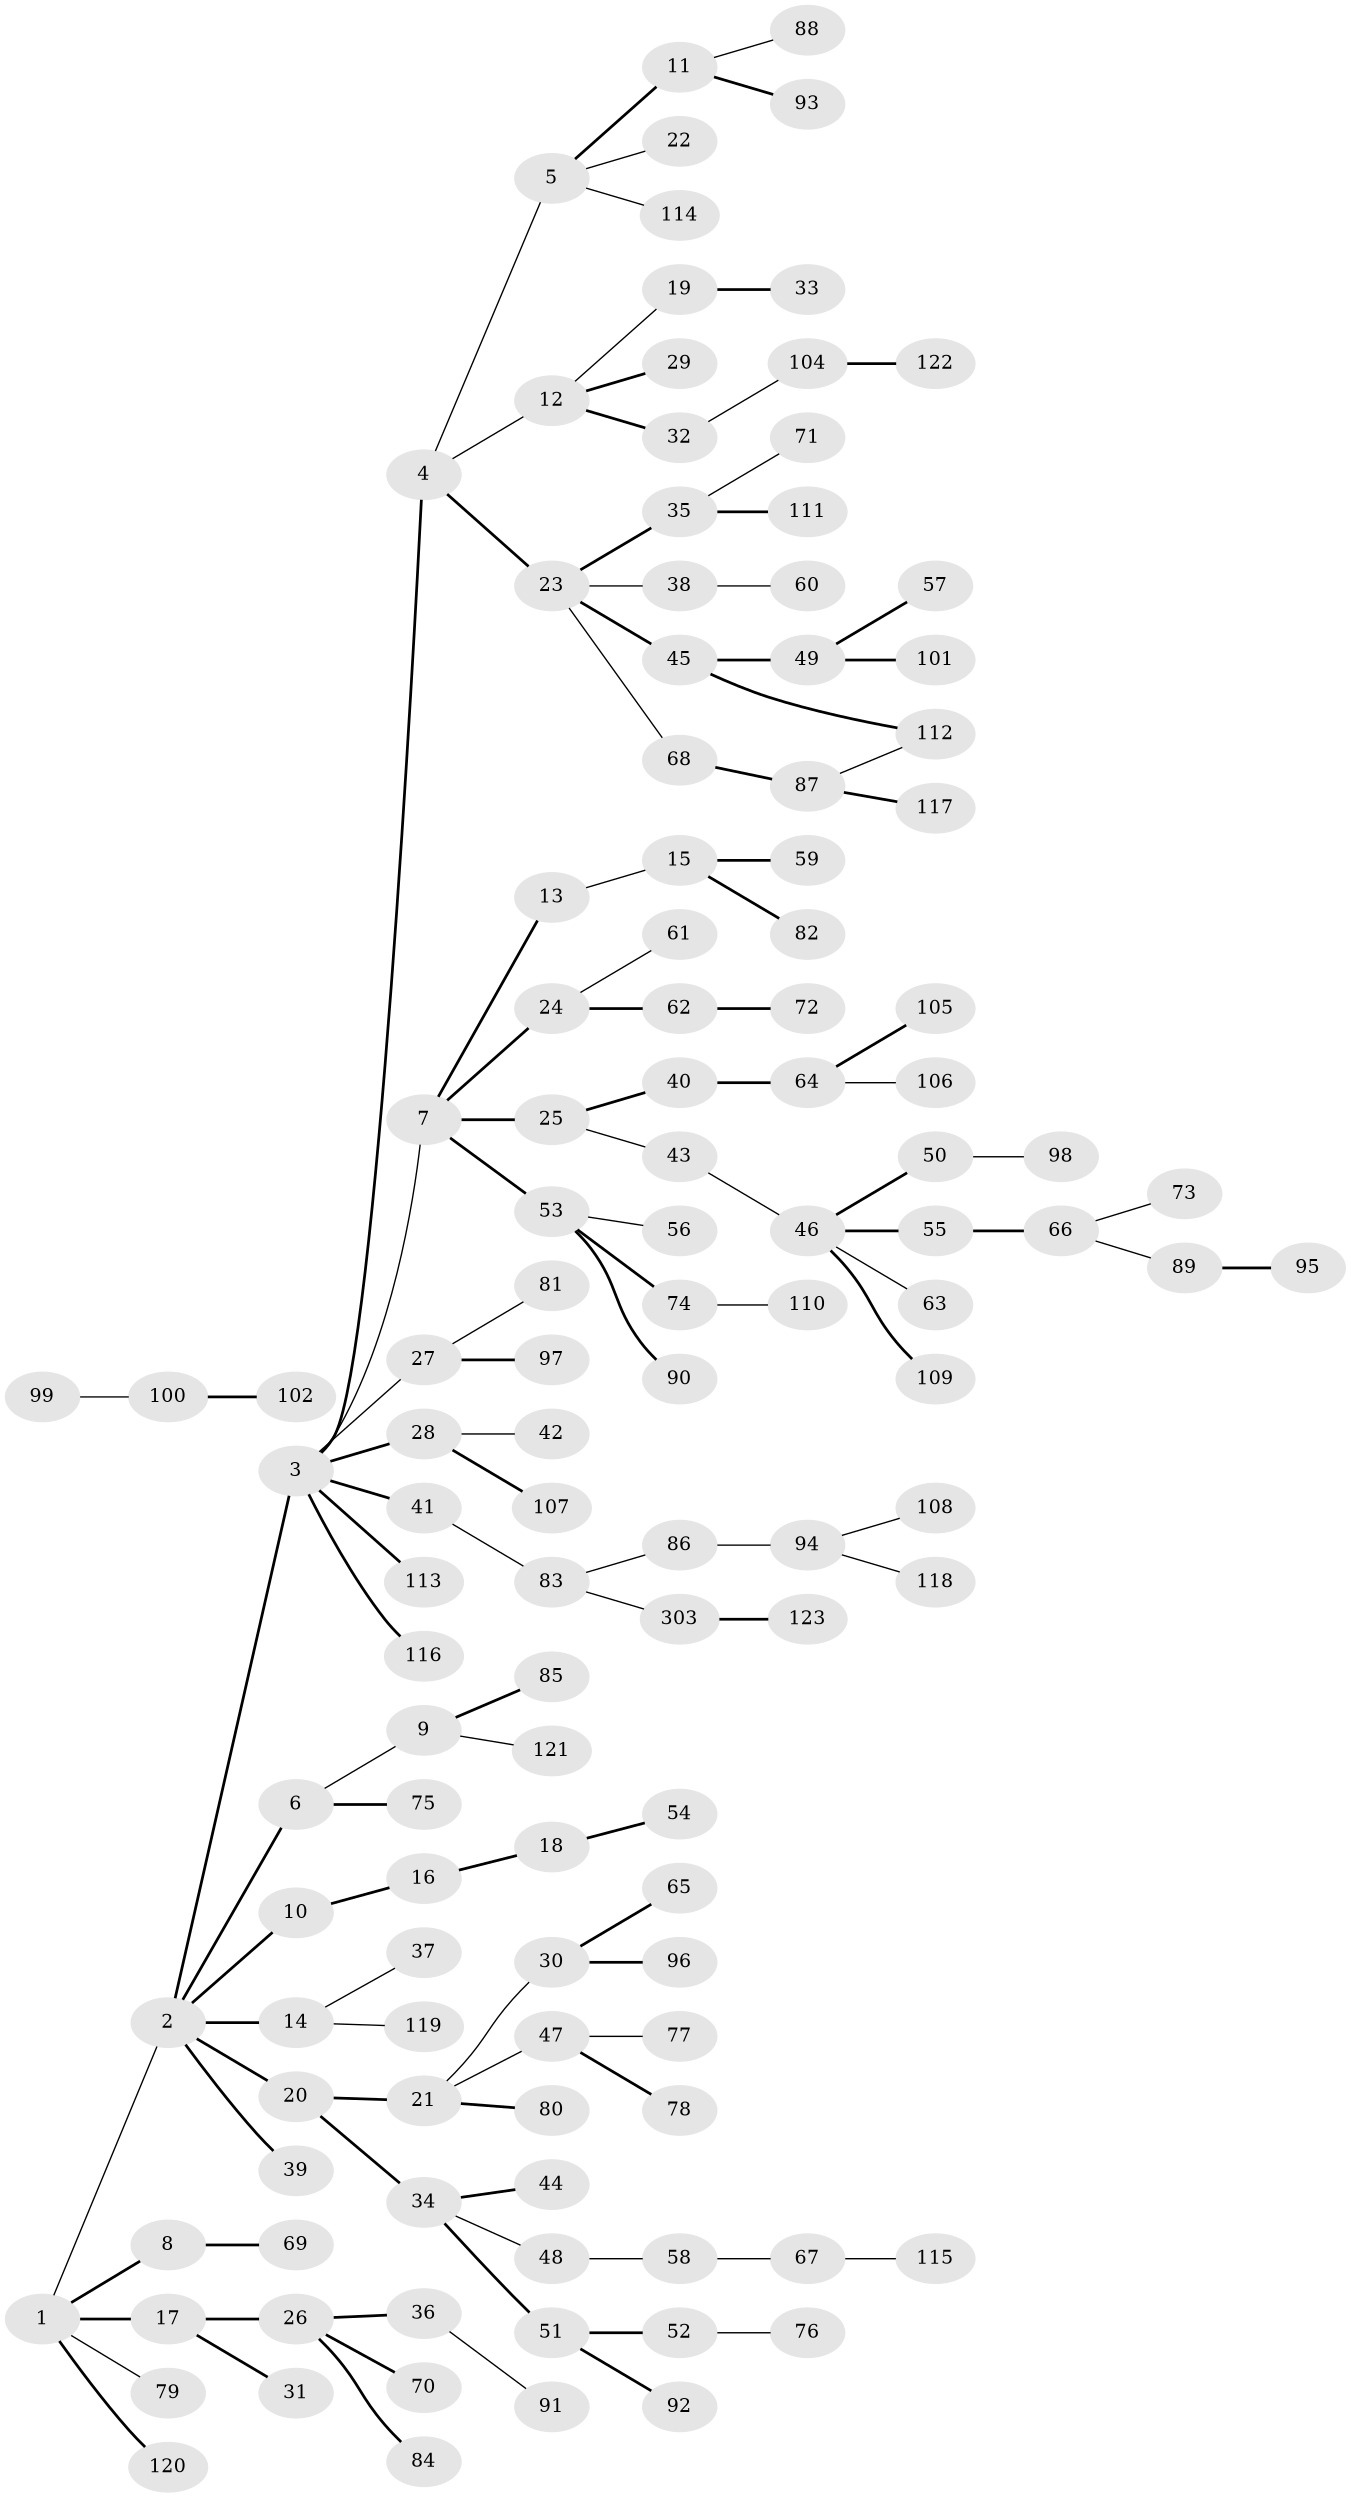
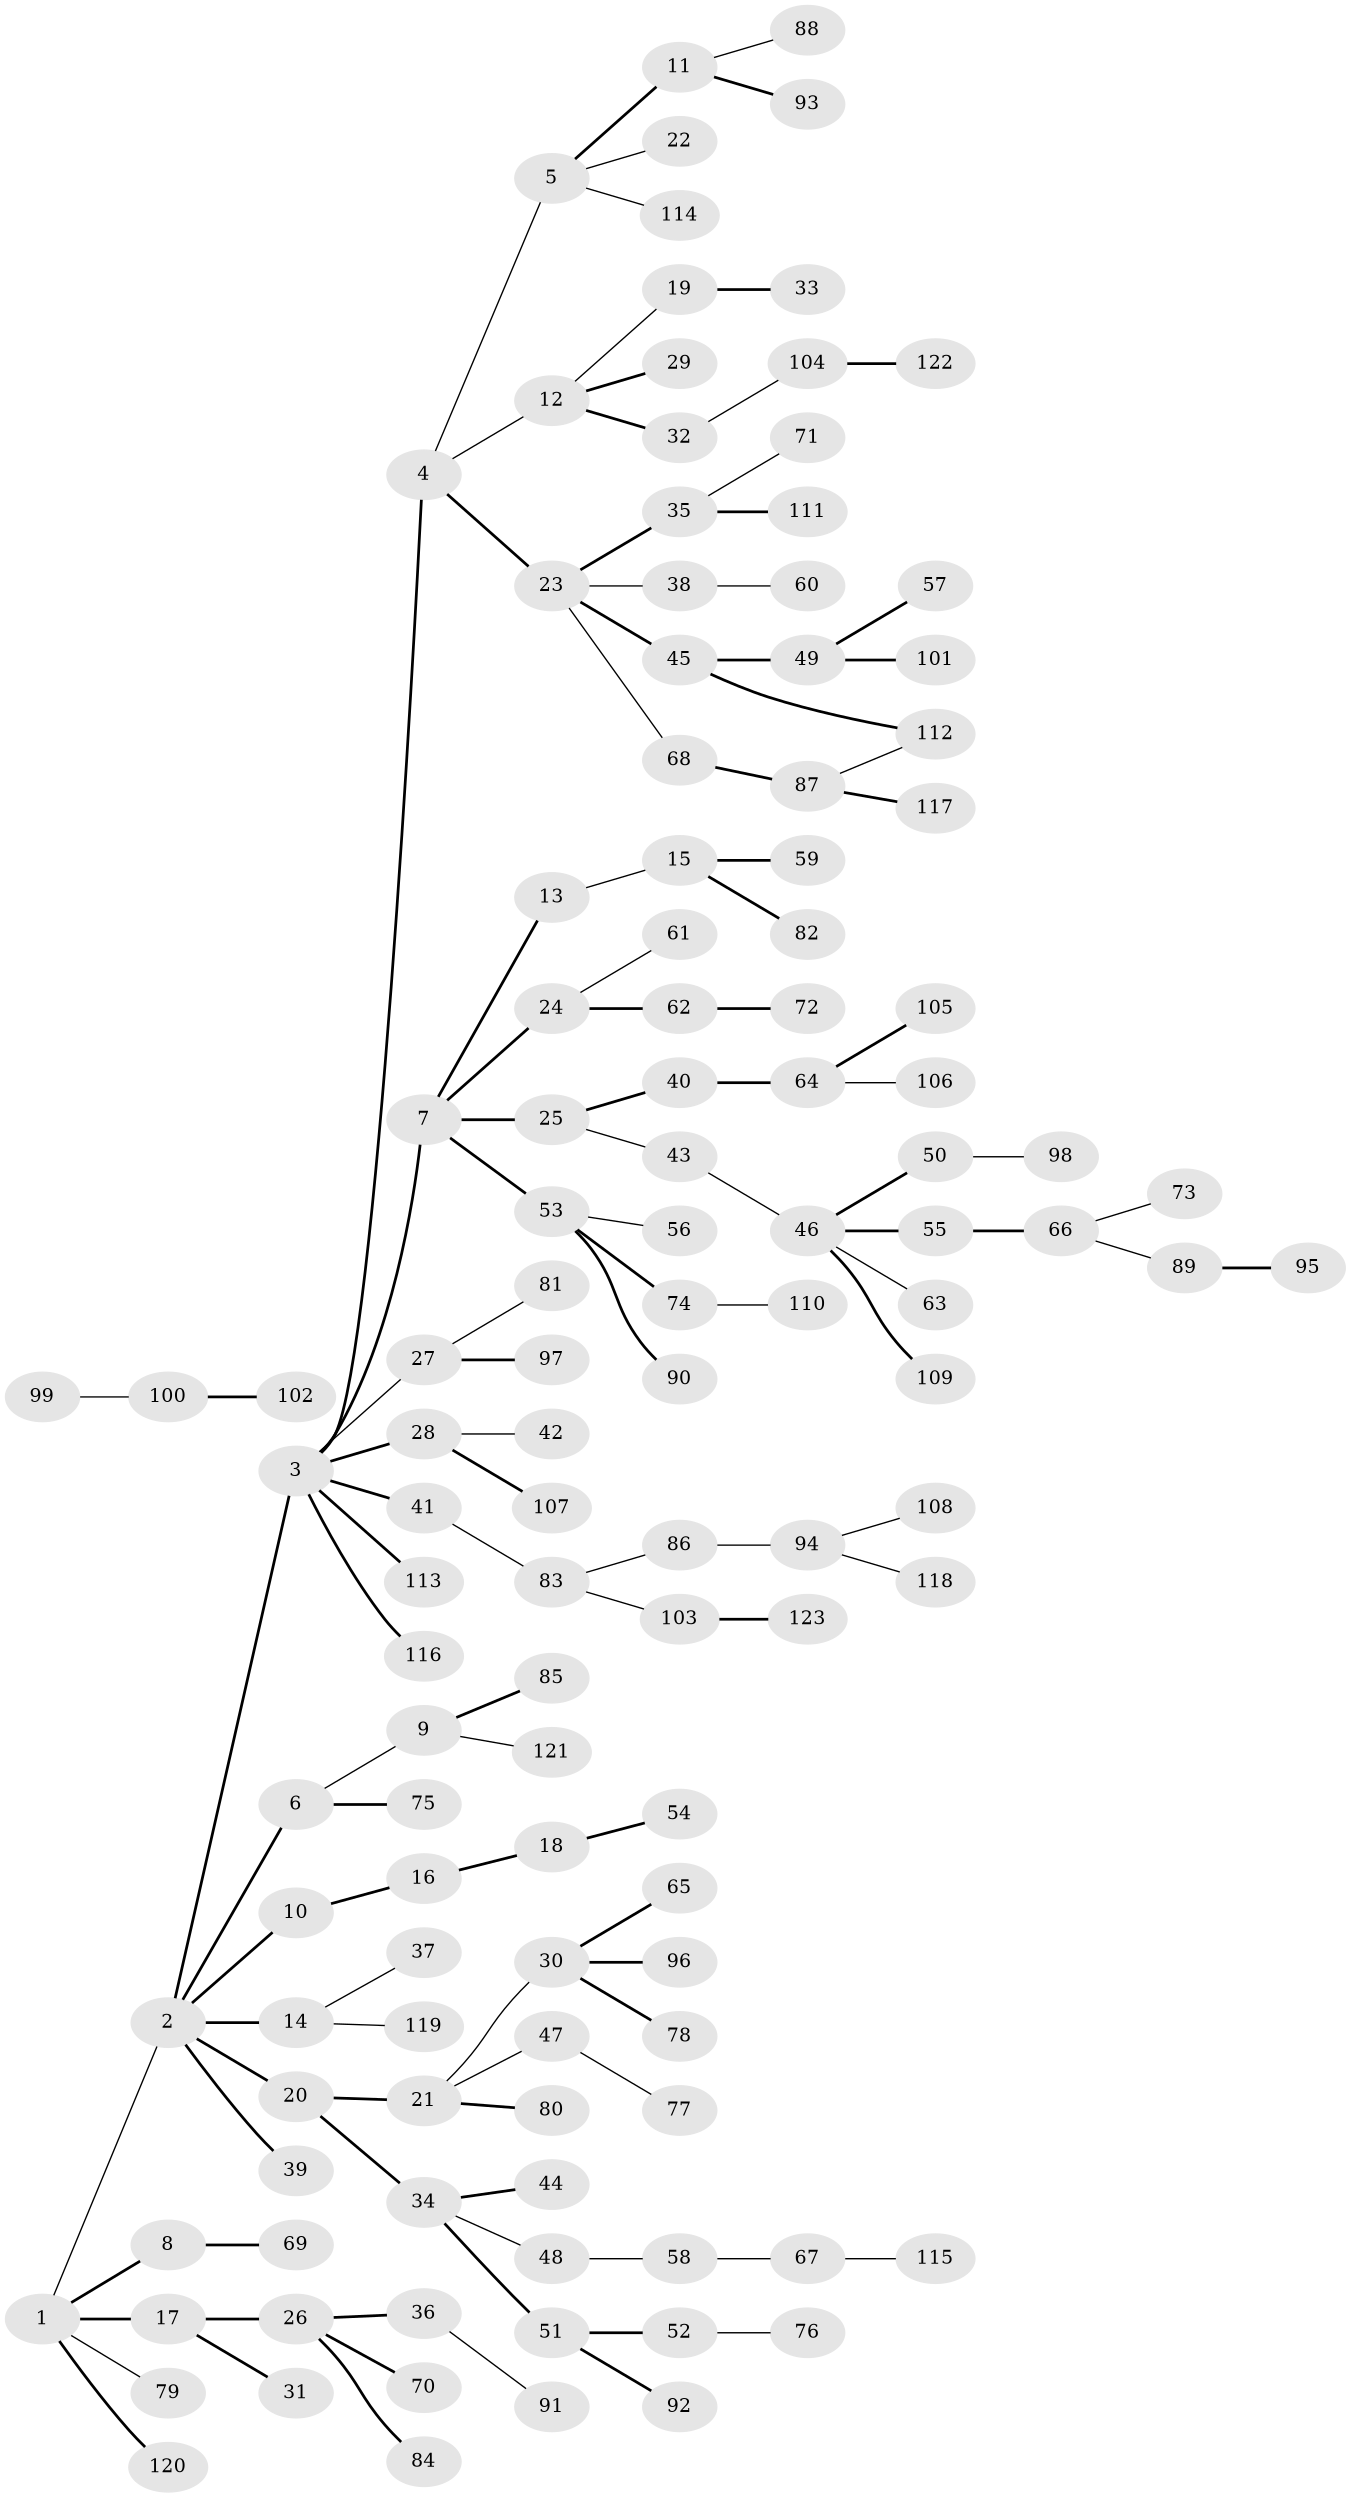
edge "7" -- "3": style solid -> bold
node "303": label "303" -> "103"
edge "47" -- "78": now "30" -- "78"
